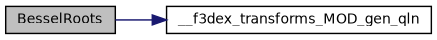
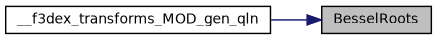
edge "BesselRoots" -> "__f3dex_transforms_MOD_gen_qln": reversed
